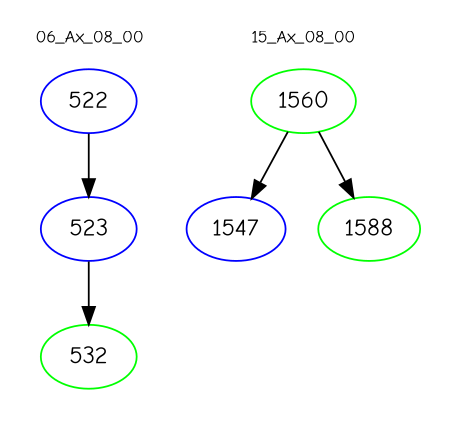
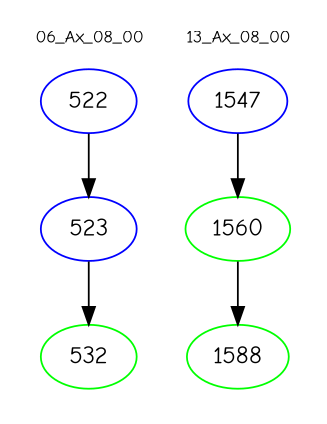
cluster "15_Ax_08_00": label "15_Ax_08_00" -> "13_Ax_08_00"
edge "1560" -> "1547": reversed
